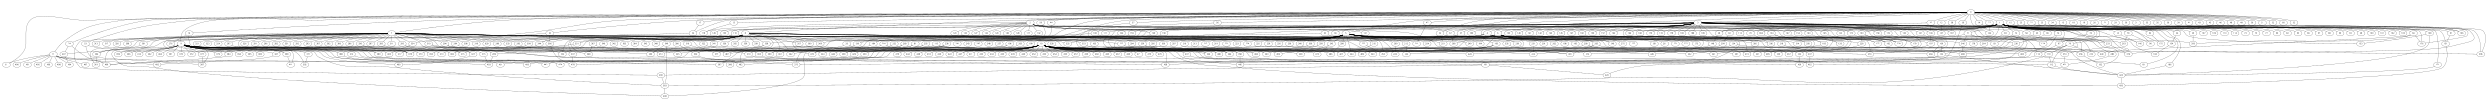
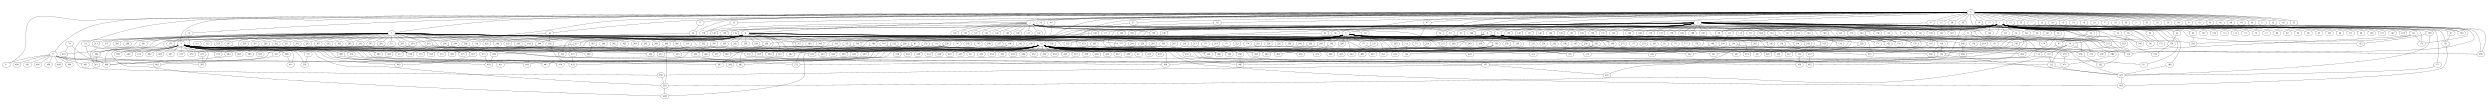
edge "0" -- "24": removed
node "156": added
node "279": added
node "436": added
